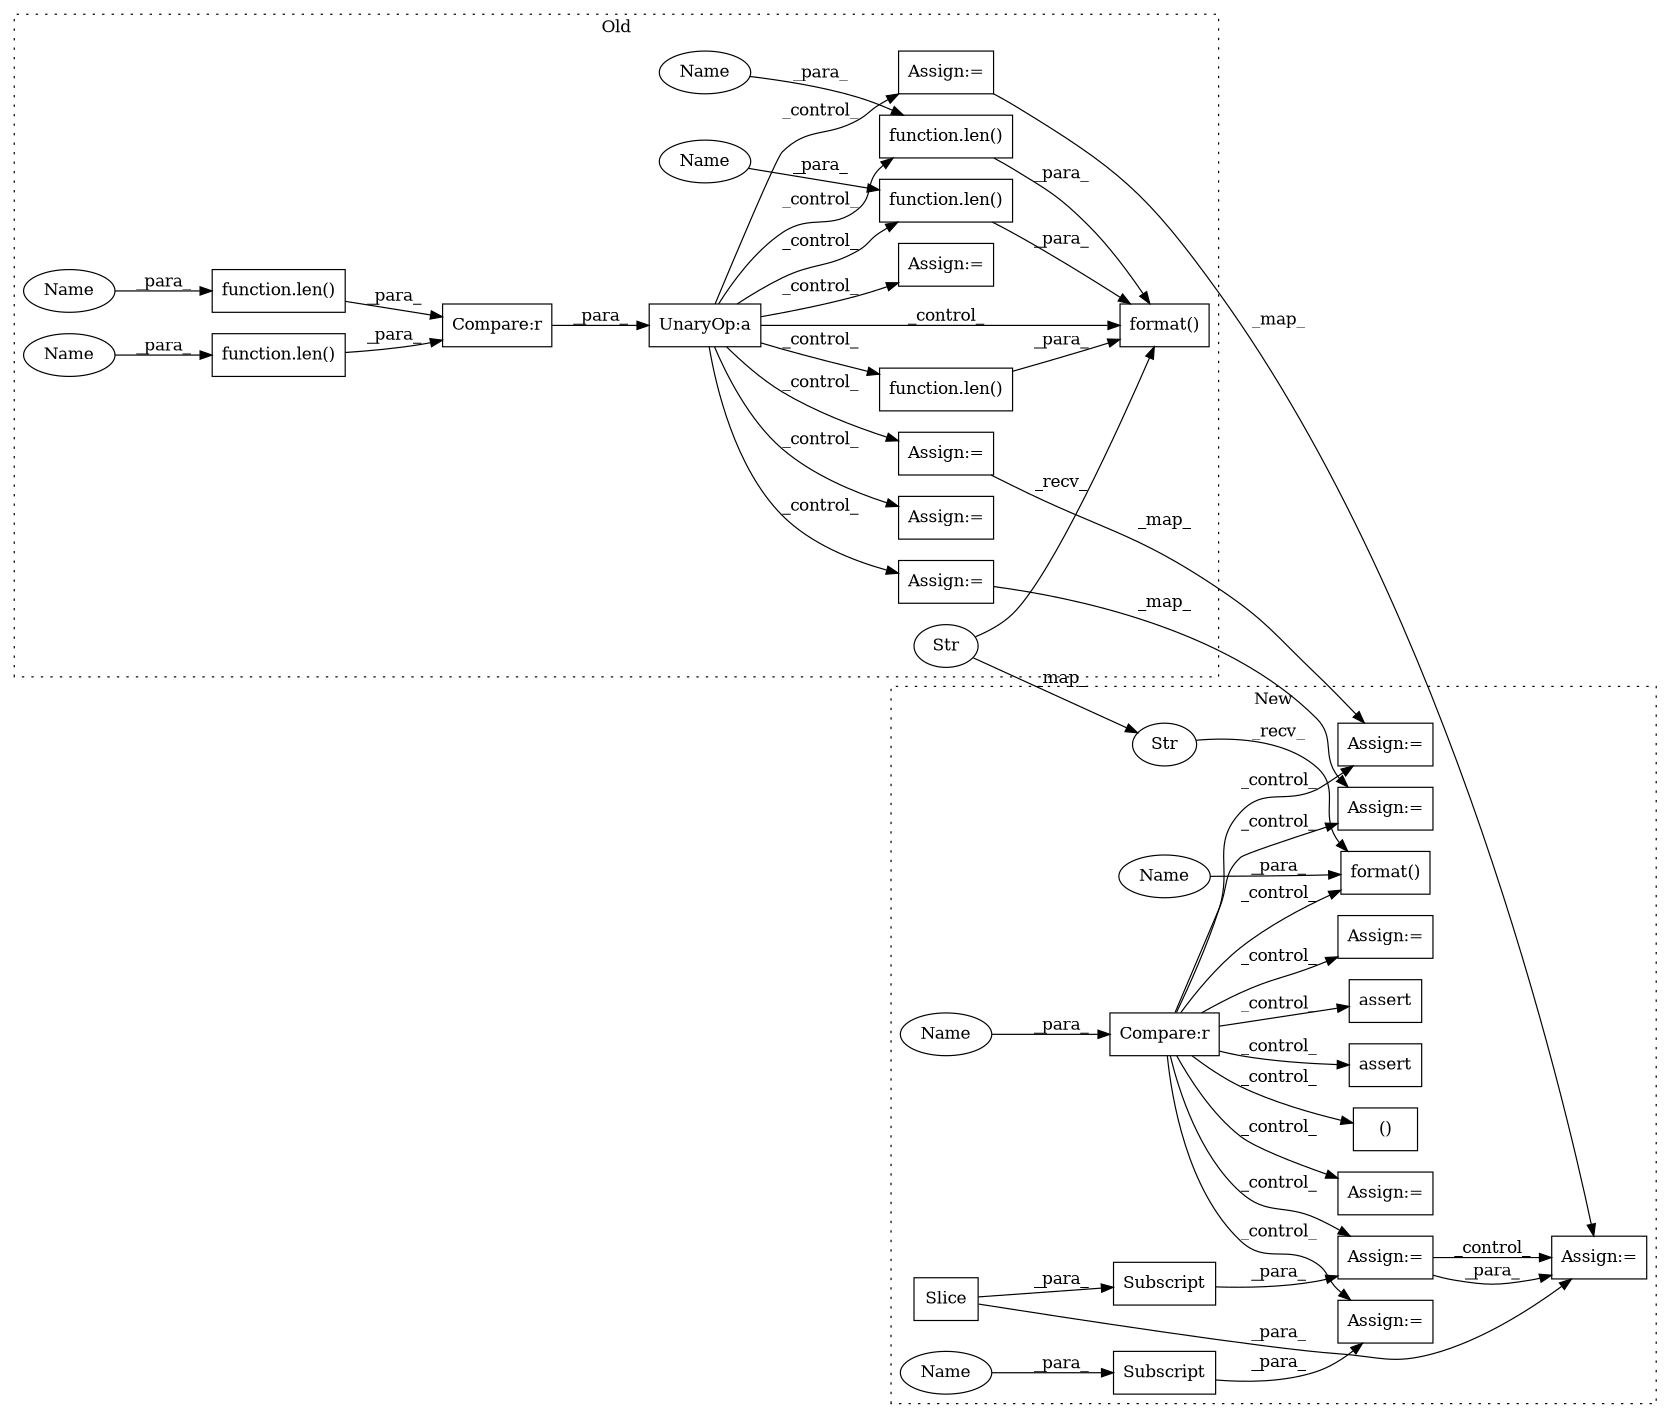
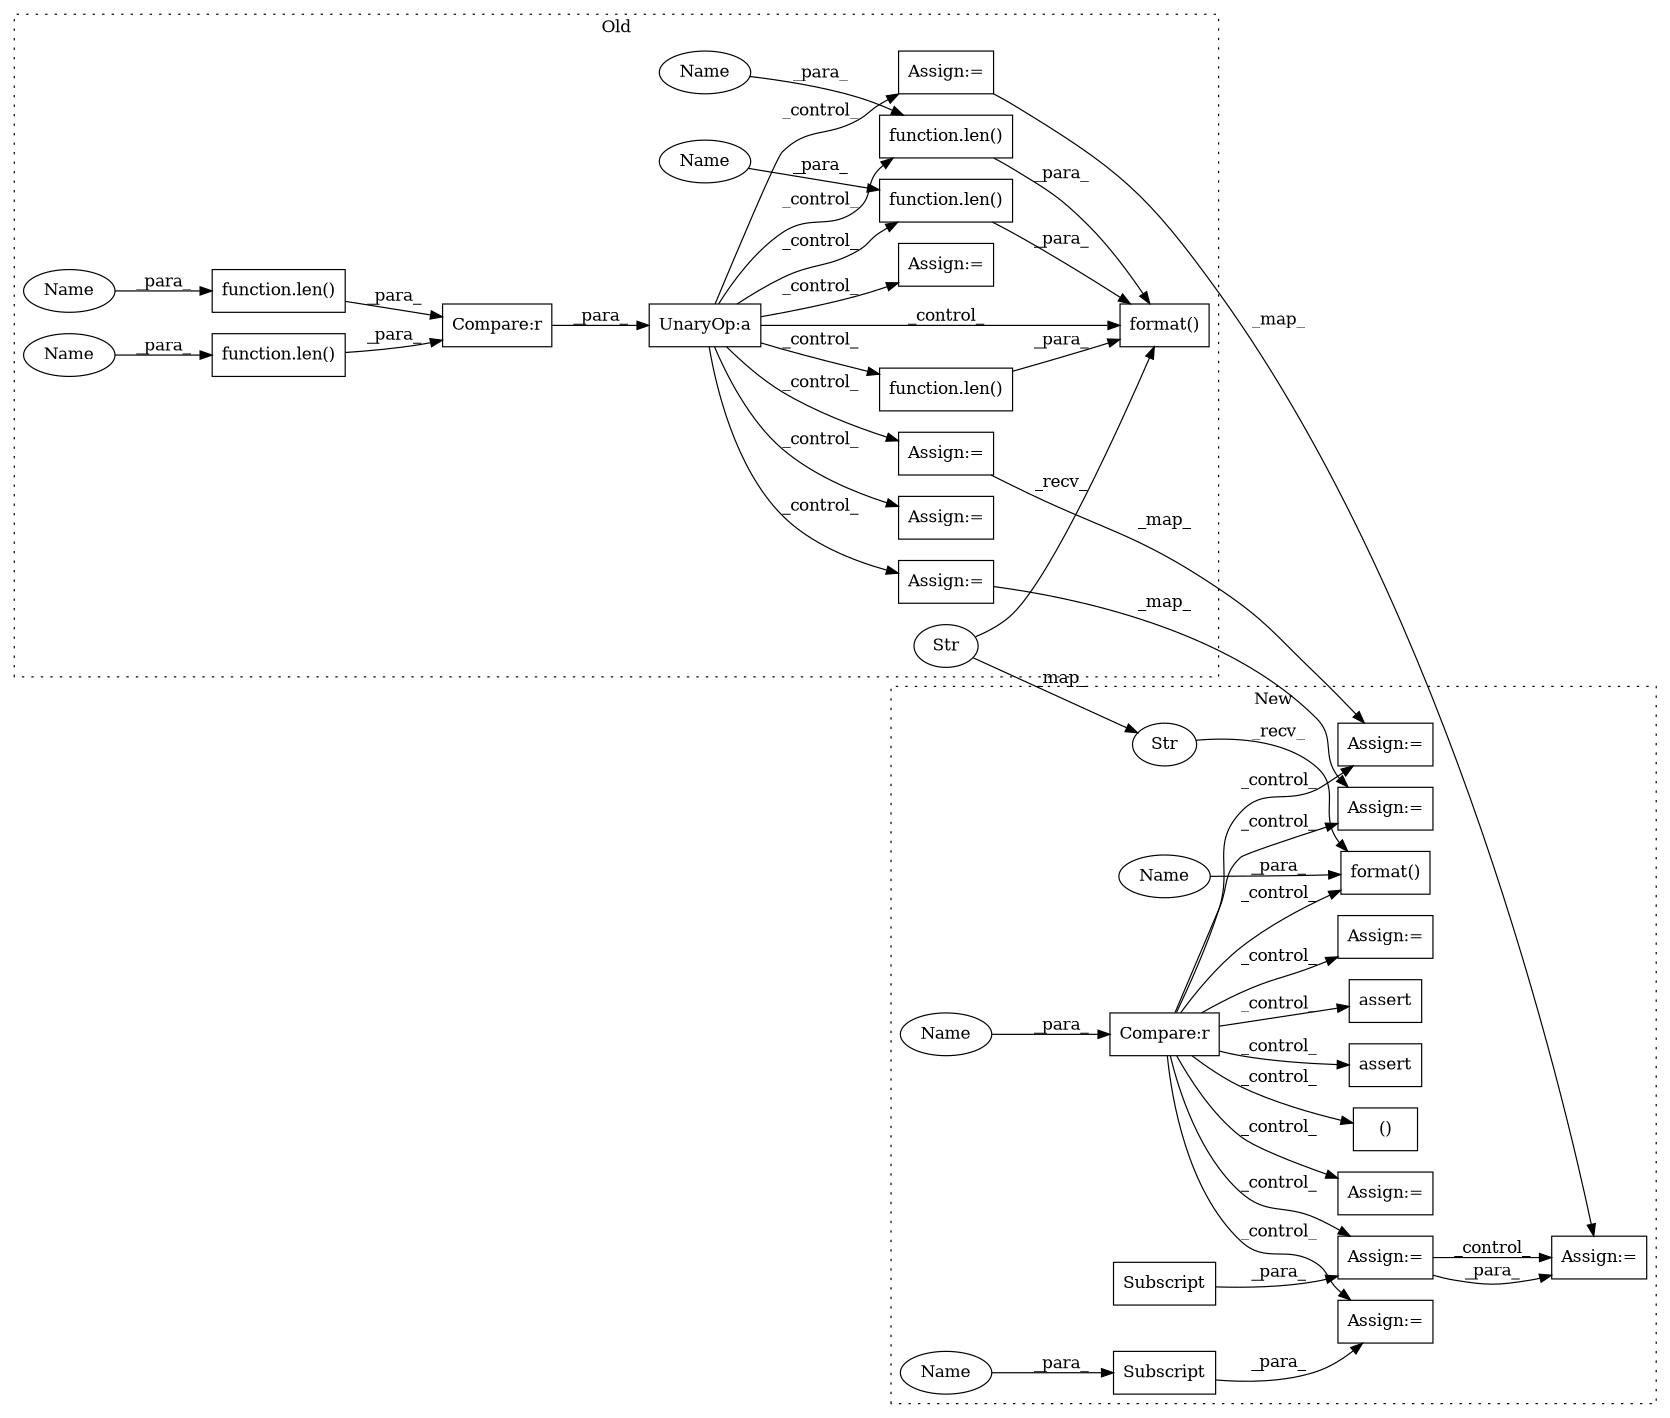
node "Slice": removed
